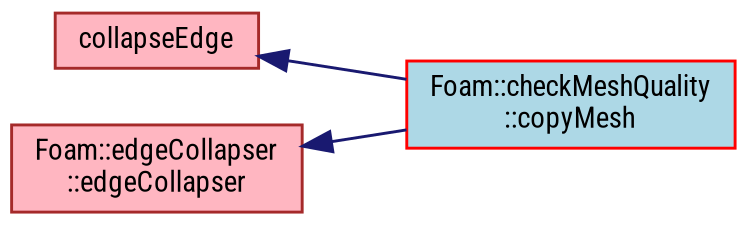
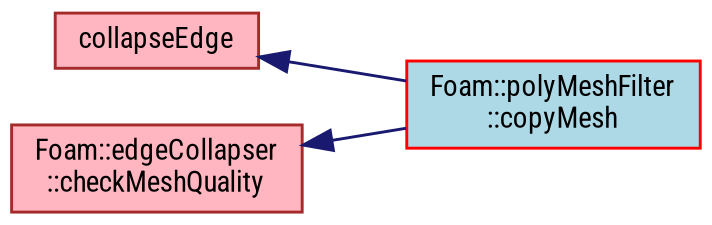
node "Foam::checkMeshQuality ::copyMesh": label "Foam::checkMeshQuality ::copyMesh" -> "Foam::polyMeshFilter ::copyMesh"
node "Foam::edgeCollapser ::edgeCollapser": label "Foam::edgeCollapser ::edgeCollapser" -> "Foam::edgeCollapser ::checkMeshQuality"
